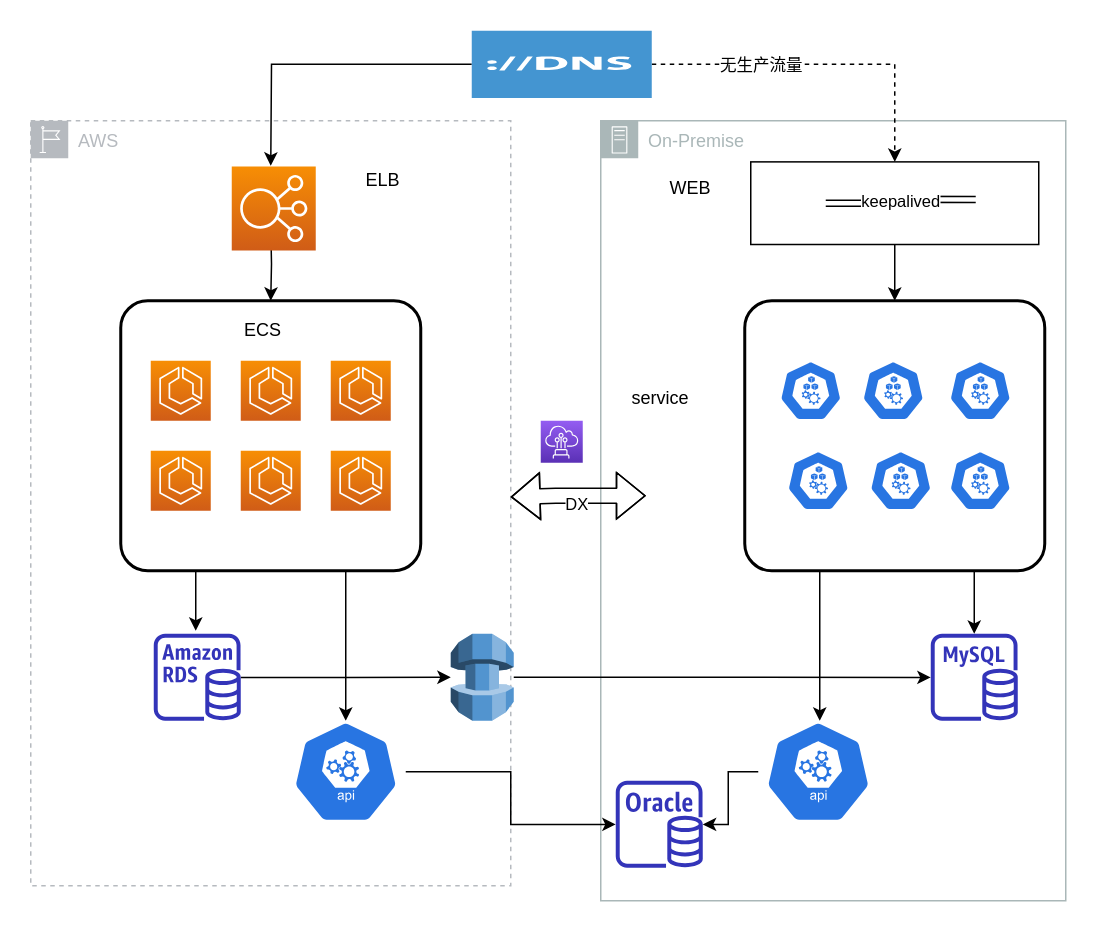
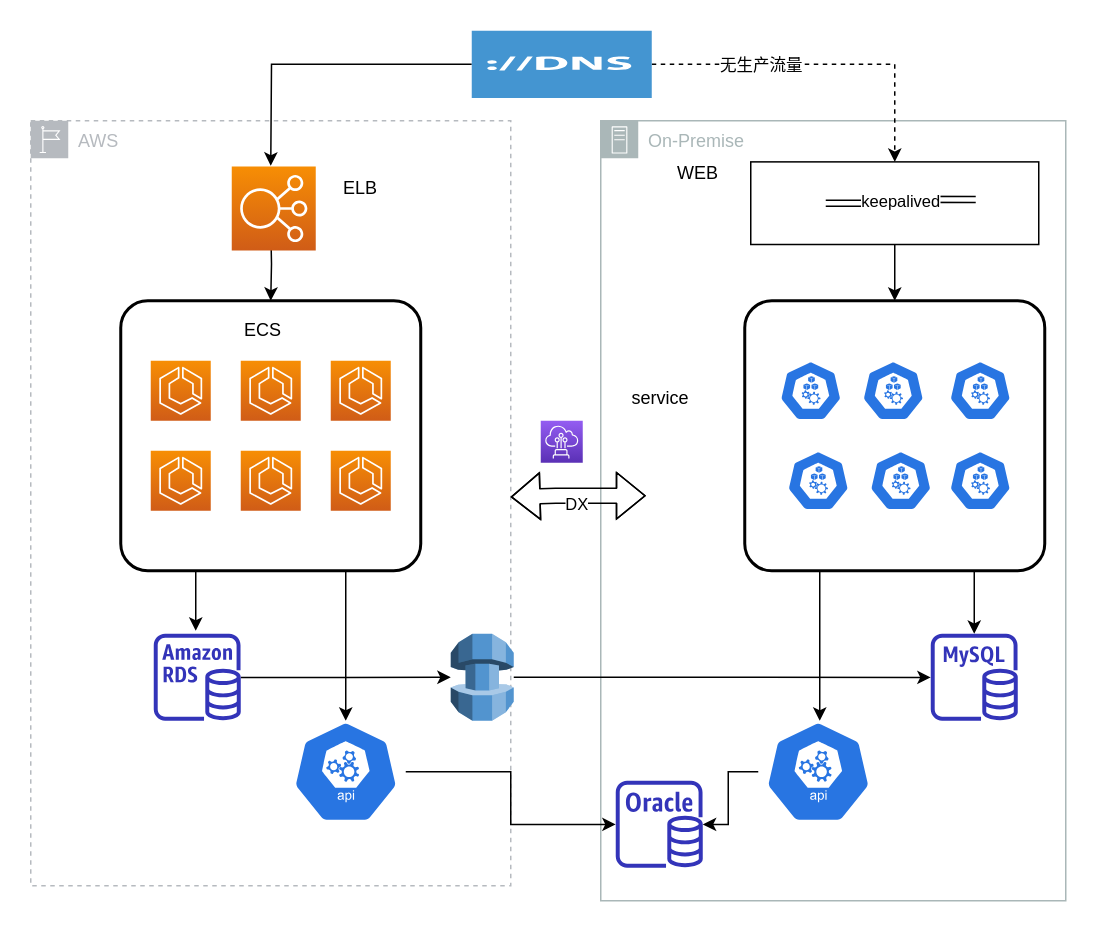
node "ELB": moved (383, 181) -> (361, 188)
node "WEB": moved (691, 188) -> (698, 173)
